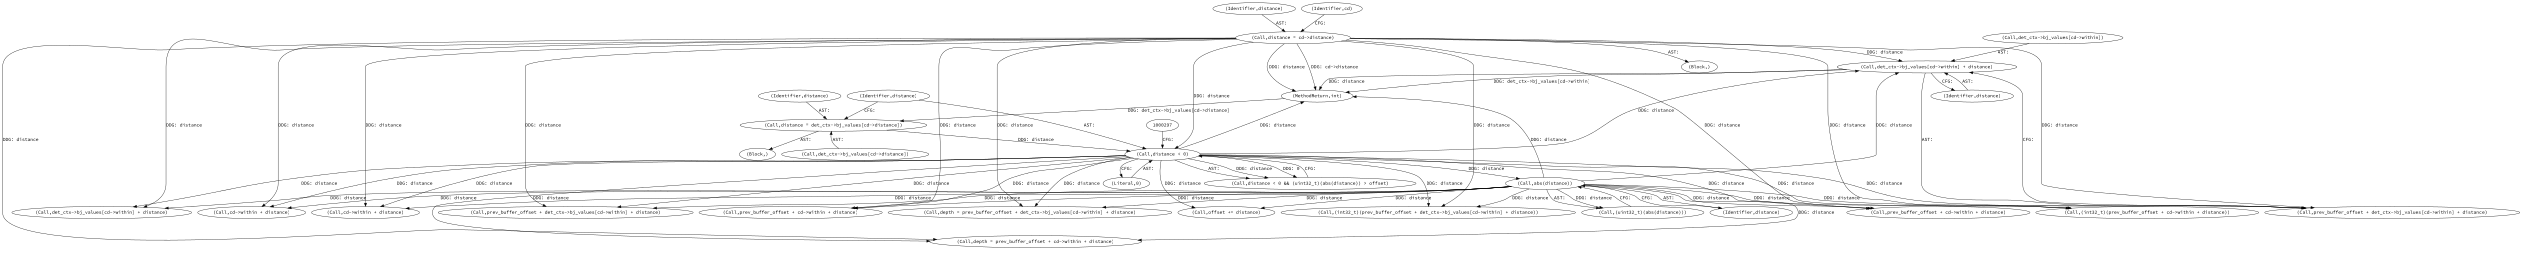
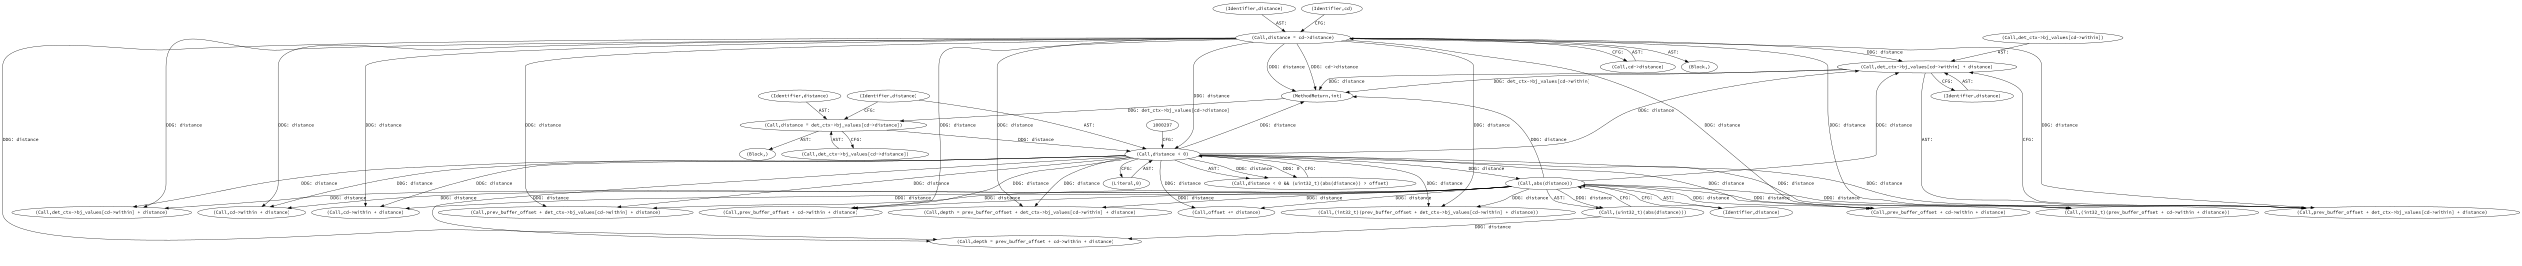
node "(Call,cd->distance)": added
edge "(Call,distance = det_ctx->bj_values[cd->distance])" -> "(Call,det_ctx->bj_values[cd->distance])": added, label "CFG:"
edge "(Call,abs(distance))" -> "(Call,depth = prev_buffer_offset + cd->within + distance)": now "(Call,(uint32_t)(abs(distance)))" -> "(Call,depth = prev_buffer_offset + cd->within + distance)"
